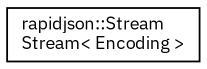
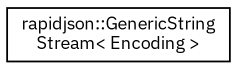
node "rapidjson::Stream Stream< Encoding >": label "rapidjson::Stream Stream< Encoding >" -> "rapidjson::GenericString Stream< Encoding >"
